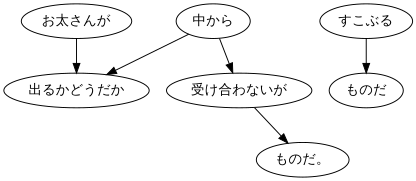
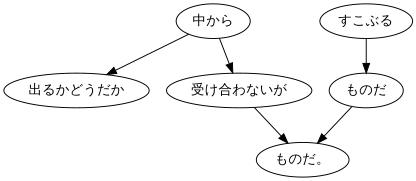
node "お太さんが": removed
edge "ものだ" -> "ものだ。": added
